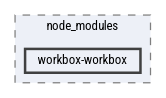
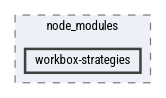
node "workbox-workbox": label "workbox-workbox" -> "workbox-strategies"
